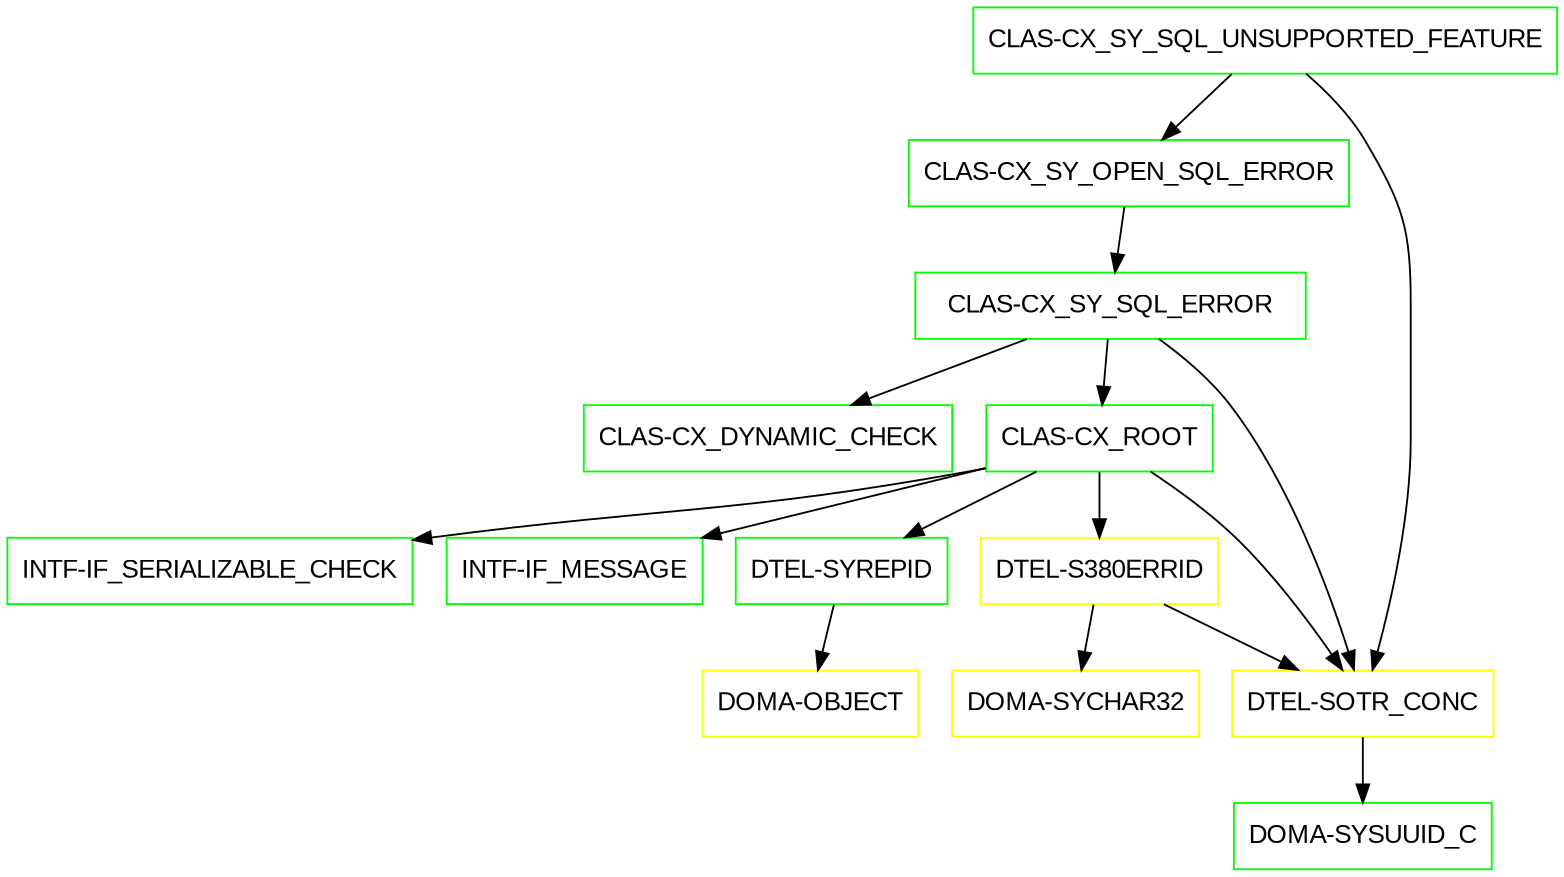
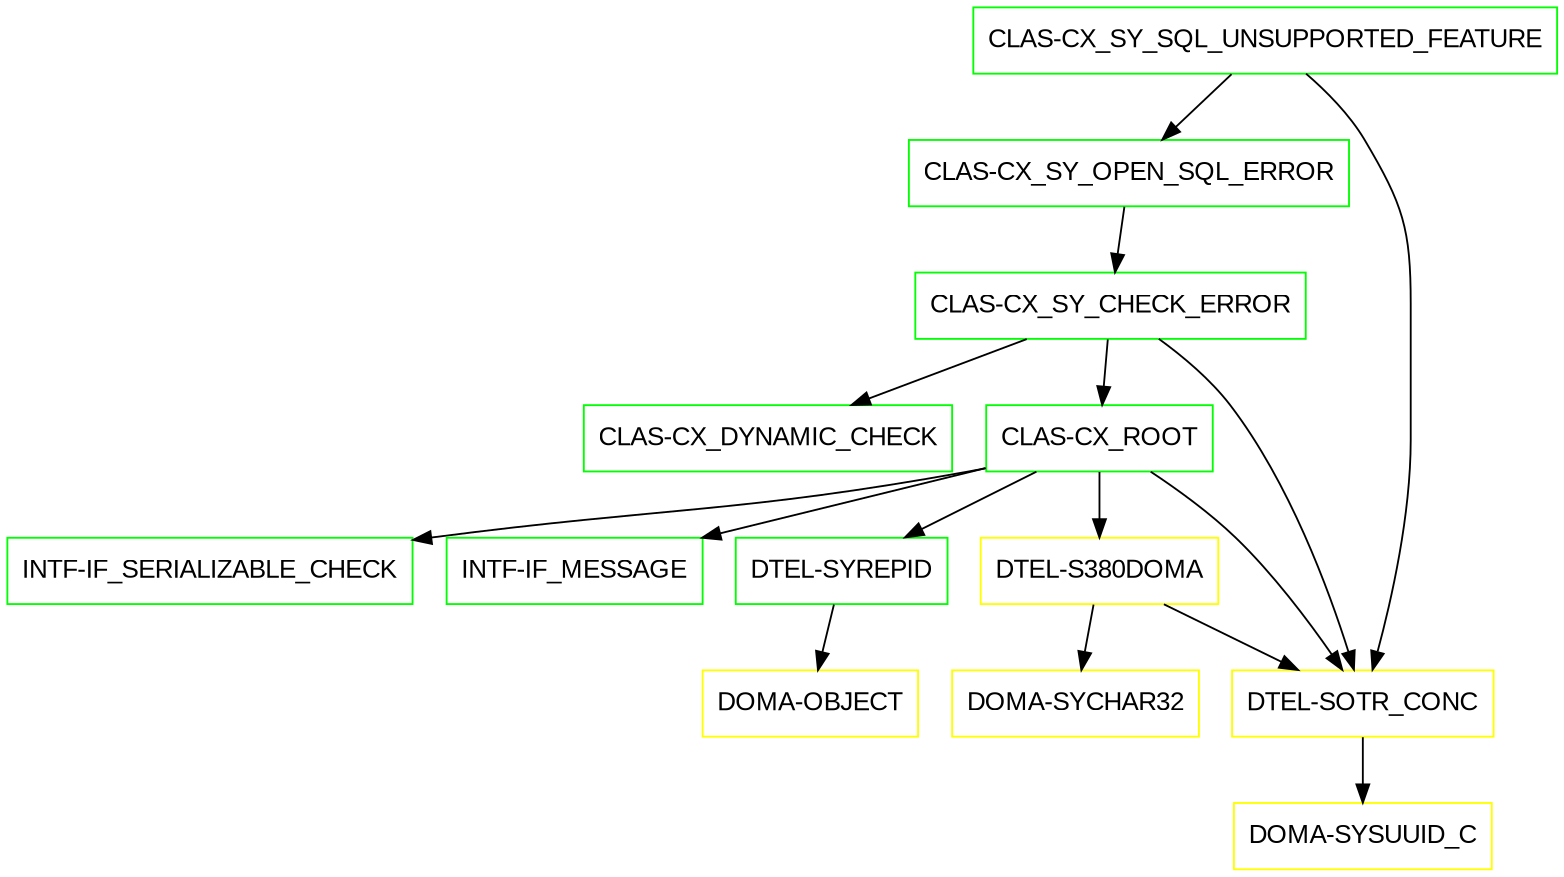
node "CLAS-CX_SY_SQL_ERROR": label "CLAS-CX_SY_SQL_ERROR" -> "CLAS-CX_SY_CHECK_ERROR"
node "DTEL-S380ERRID": label "DTEL-S380ERRID" -> "DTEL-S380DOMA"
node "DOMA-SYSUUID_C": color green -> yellow
